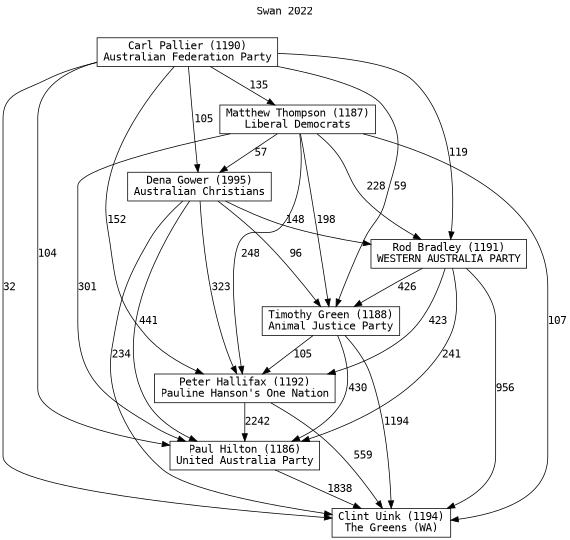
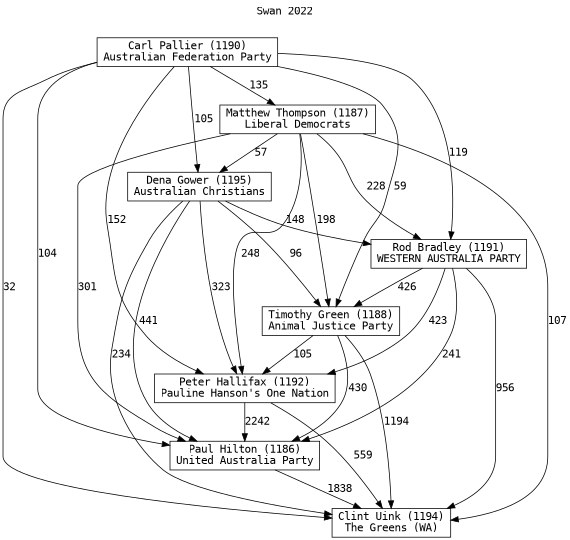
node "Dena Gower (1995) Australian Christians": label "Dena Gower (1995) Australian Christians" -> "Dena Gower (1195) Australian Christians"
